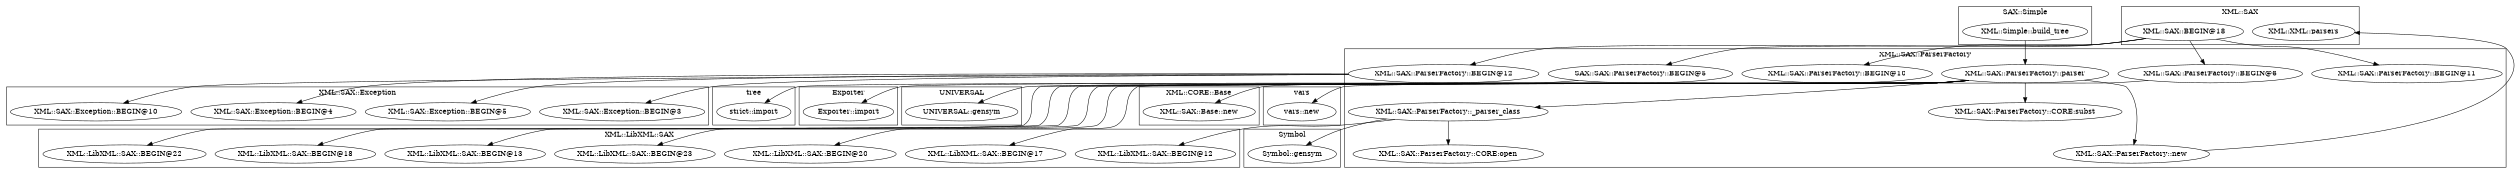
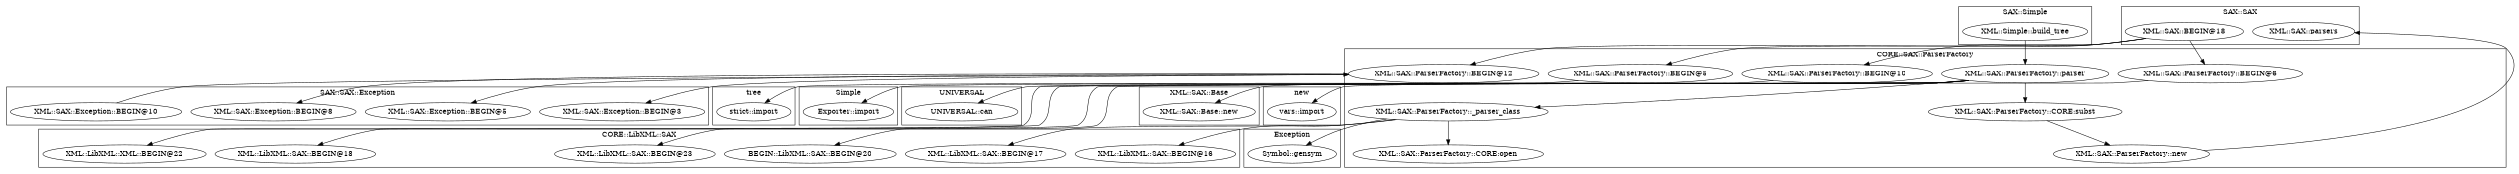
cluster "XML::SAX": label "XML::SAX" -> "SAX::SAX"
node "XML::XML::parsers": label "XML::XML::parsers" -> "XML::SAX::parsers"
cluster "XML::SAX::ParserFactory": label "XML::SAX::ParserFactory" -> "CORE::SAX::ParserFactory"
node "SAX::SAX::ParserFactory::BEGIN@5": label "SAX::SAX::ParserFactory::BEGIN@5" -> "XML::SAX::ParserFactory::BEGIN@5"
node "XML::SAX::ParserFactory::BEGIN@11": removed
edge "XML::SAX::ParserFactory::BEGIN@12" -> "XML::SAX::Exception::BEGIN@10": reversed
edge "XML::SAX::ParserFactory::parser" -> "Exporter::import": now "XML::SAX::ParserFactory::BEGIN@10" -> "Exporter::import"
edge "XML::SAX::ParserFactory::parser" -> "XML::LibXML::SAX::BEGIN@17": now "XML::SAX::ParserFactory::_parser_class" -> "XML::LibXML::SAX::BEGIN@17"
edge "XML::SAX::ParserFactory::parser" -> "XML::SAX::ParserFactory::new": now "XML::SAX::ParserFactory::CORE:subst" -> "XML::SAX::ParserFactory::new"
cluster "XML::SAX::Exception": label "XML::SAX::Exception" -> "SAX::SAX::Exception"
cluster "Exporter": label "Exporter" -> "Simple"
cluster "XML::CORE::Base": label "XML::CORE::Base" -> "XML::SAX::Base"
cluster "vars": label "vars" -> "new"
node "XML::SAX::Exception::BEGIN@4": label "XML::SAX::Exception::BEGIN@4" -> "XML::SAX::Exception::BEGIN@8"
node "UNIVERSAL::gensym": label "UNIVERSAL::gensym" -> "UNIVERSAL::can"
node "vars::new": label "vars::new" -> "vars::import"
cluster "XML::LibXML::SAX": label "XML::LibXML::SAX" -> "CORE::LibXML::SAX"
cluster "Symbol": label "Symbol" -> "Exception"
node "XML::LibXML::SAX::BEGIN@22": label "XML::LibXML::SAX::BEGIN@22" -> "XML::LibXML::XML::BEGIN@22"
node "XML::LibXML::SAX::BEGIN@13": removed
node "XML::LibXML::SAX::BEGIN@20": label "XML::LibXML::SAX::BEGIN@20" -> "BEGIN::LibXML::SAX::BEGIN@20"
node "XML::LibXML::SAX::BEGIN@12": label "XML::LibXML::SAX::BEGIN@12" -> "XML::LibXML::SAX::BEGIN@16"
